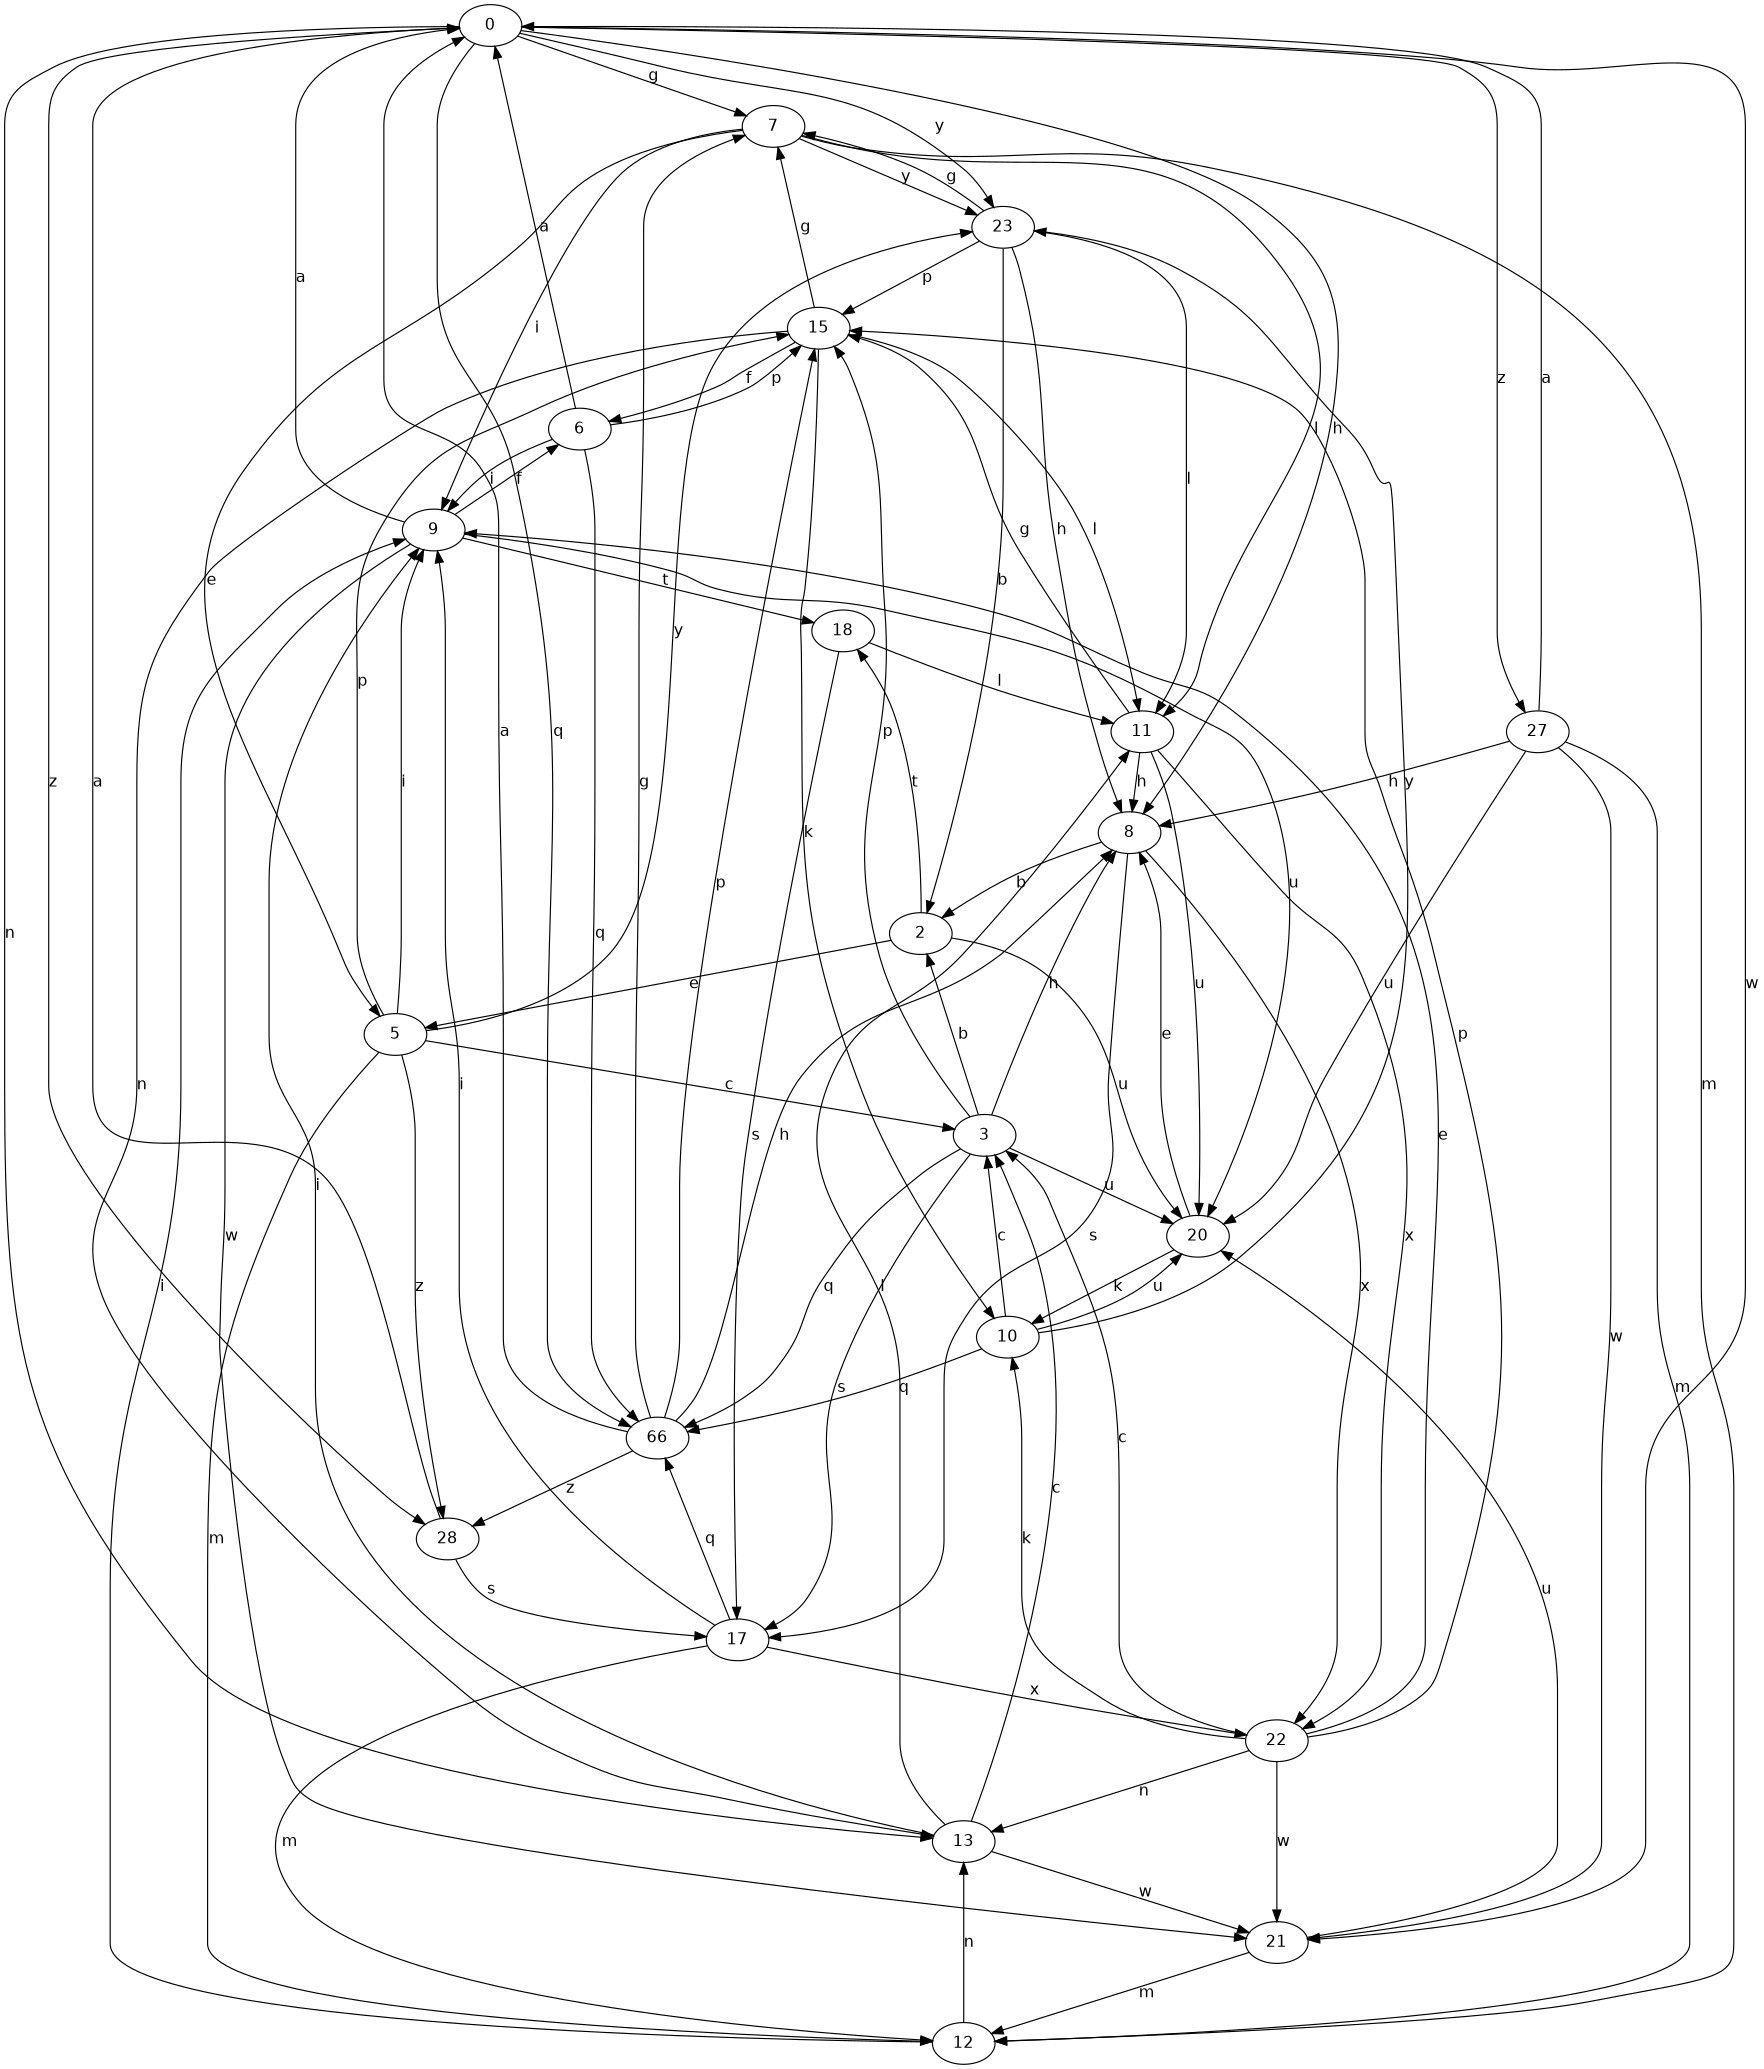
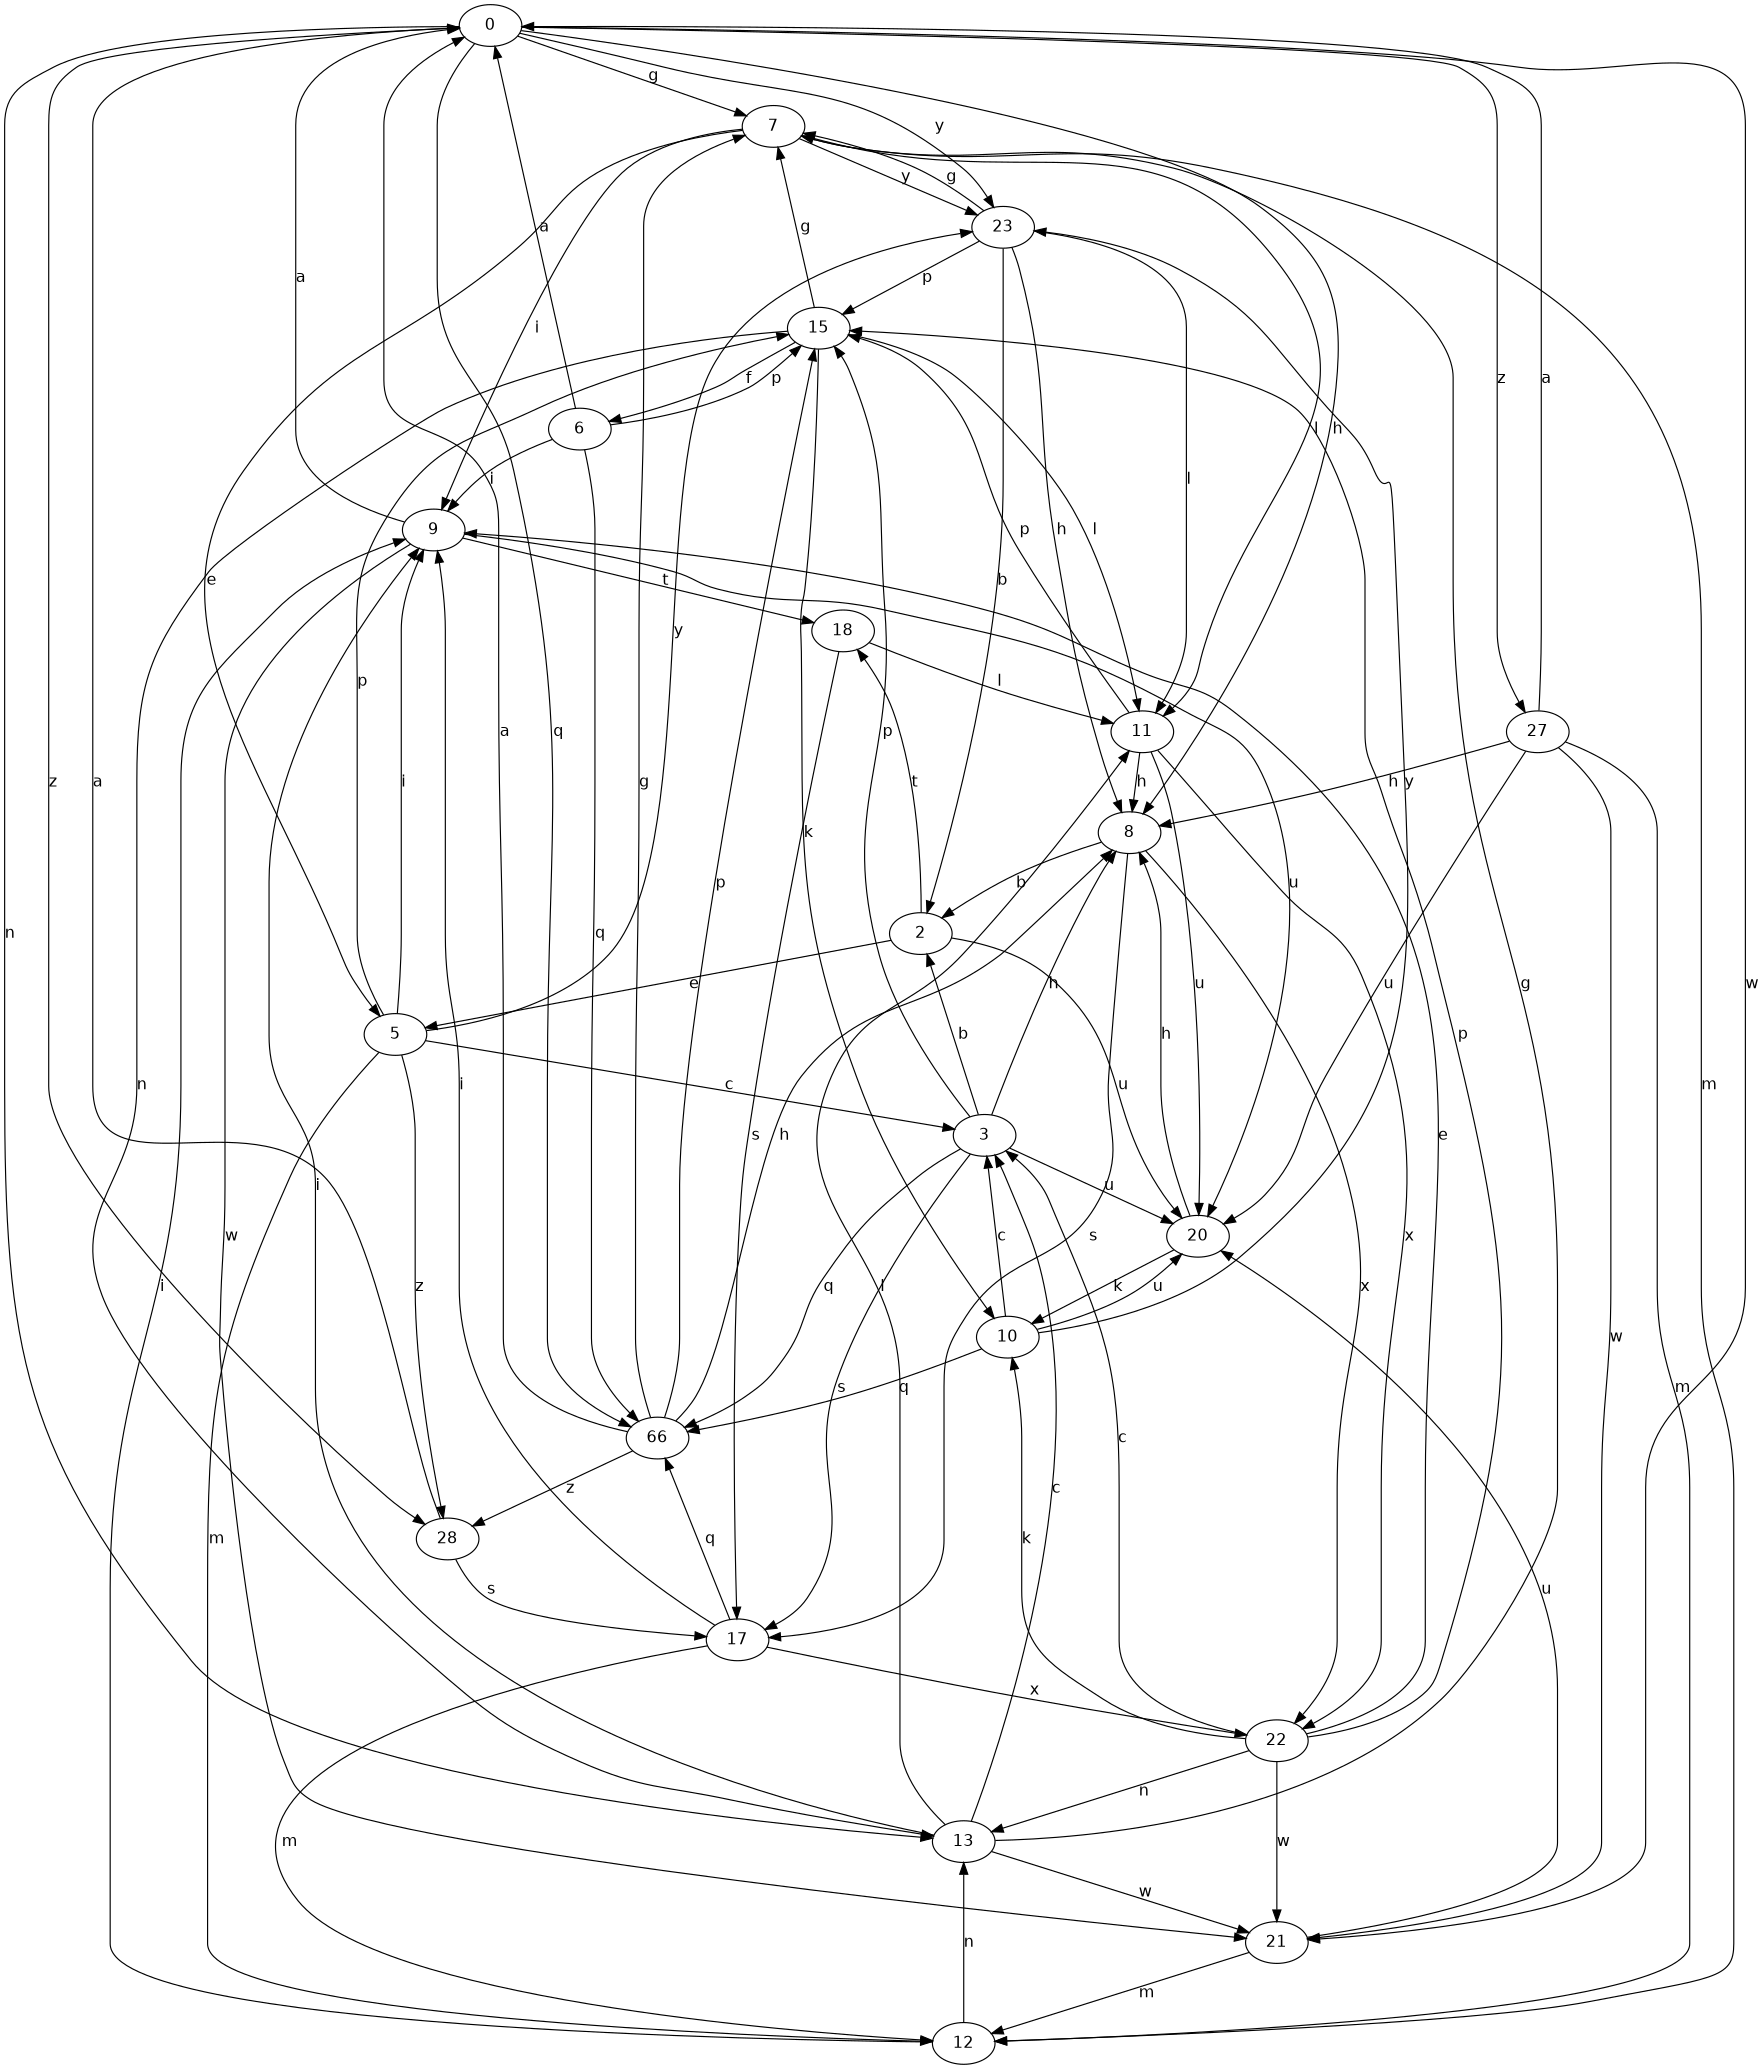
edge "9" -> "6": removed, label "f"
edge "11" -> "15": label "g" -> "p"
edge "13" -> "7": added, label "g"
edge "20" -> "8": label "e" -> "h"
